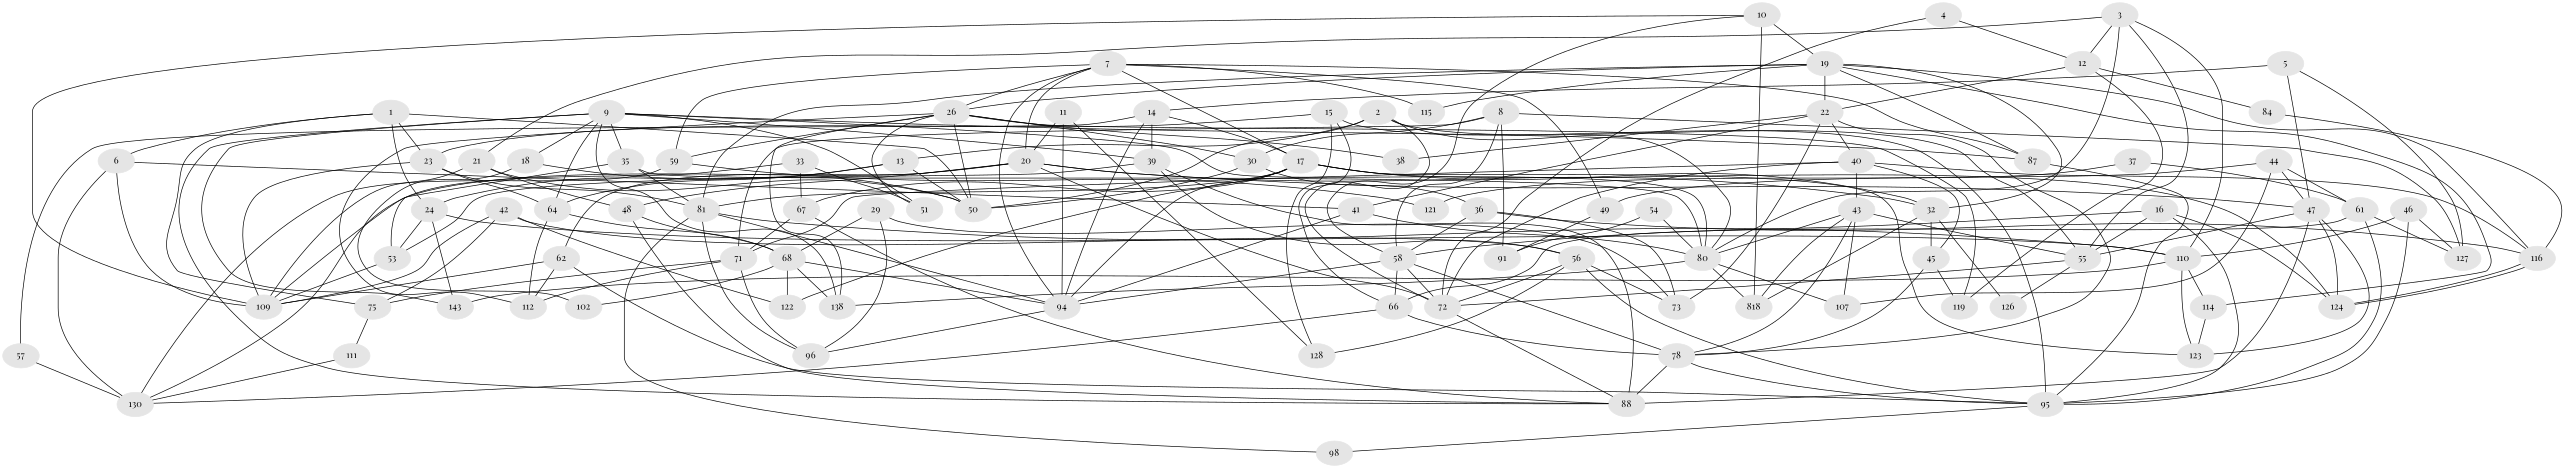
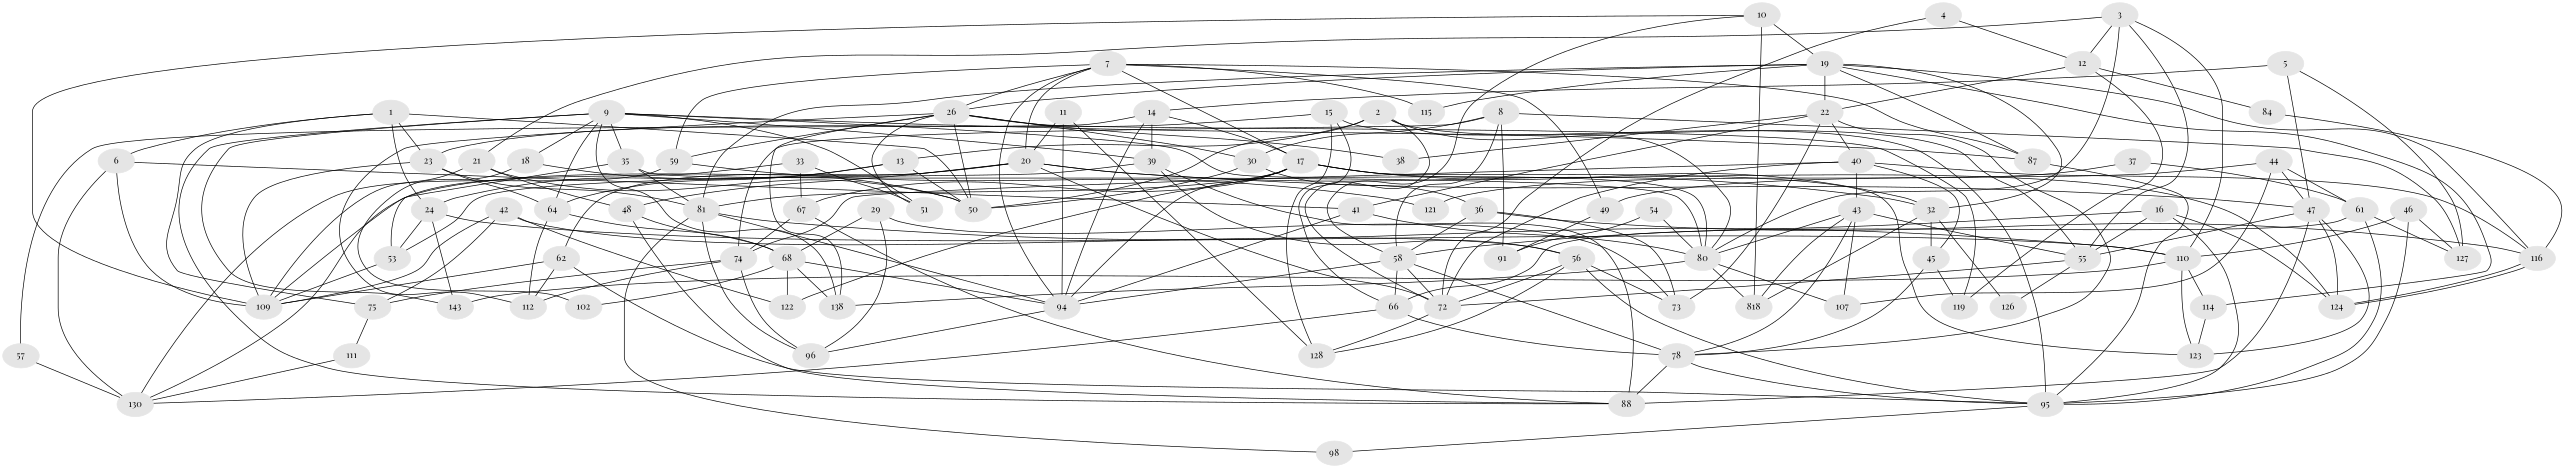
node "71": label "71" -> "74"
edge "72" -- "88": now "72" -- "128"
